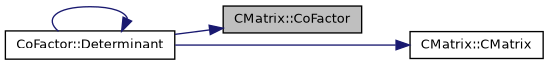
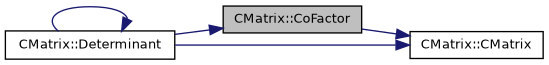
edge "CMatrix::CoFactor" -> "CMatrix::CMatrix": added
node "CoFactor::Determinant": label "CoFactor::Determinant" -> "CMatrix::Determinant"
